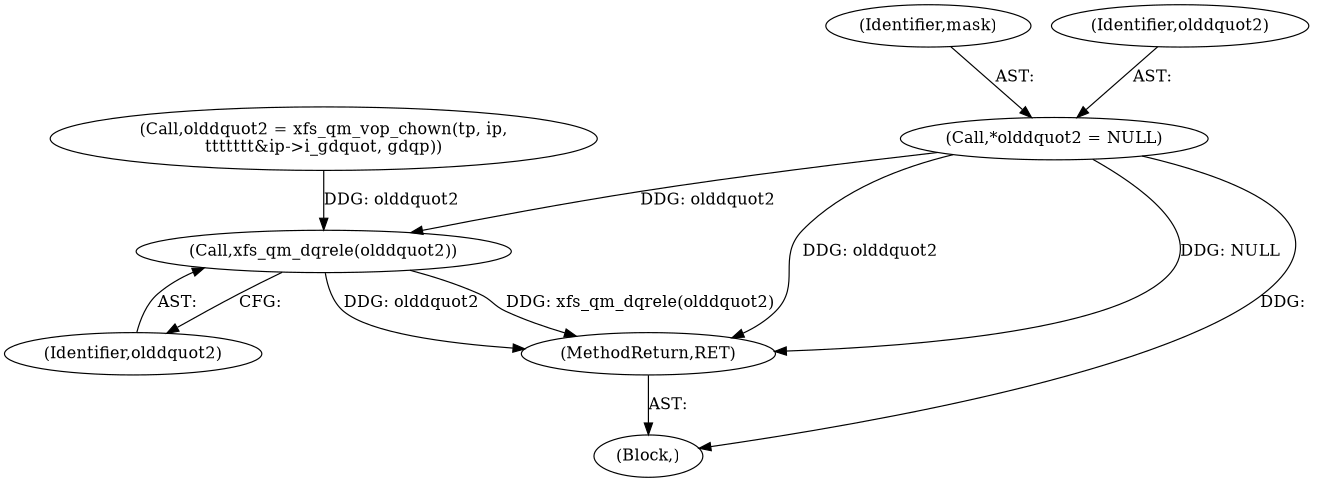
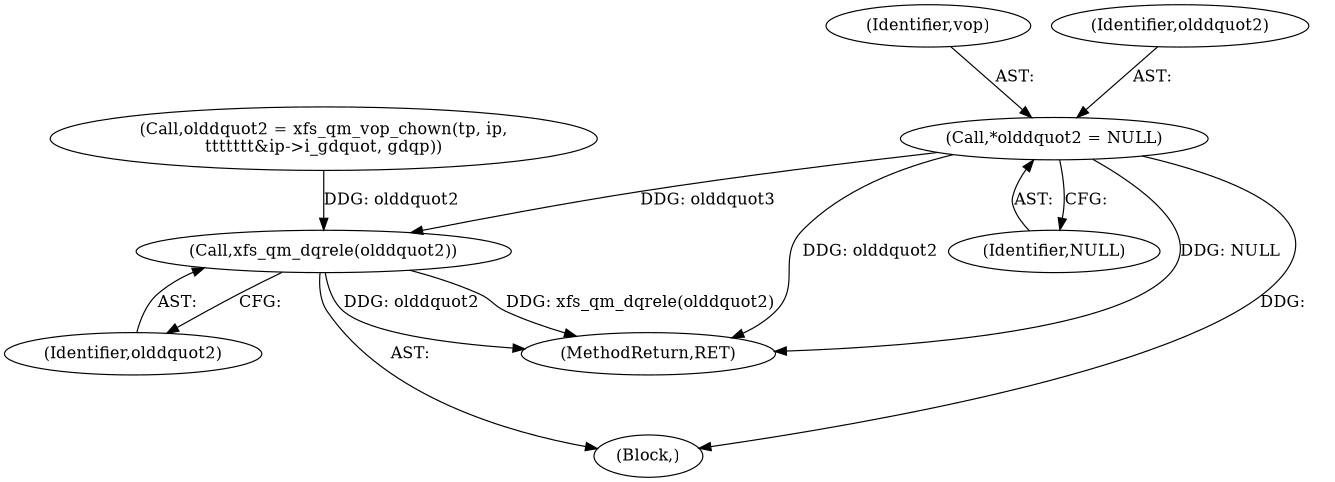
node "(Identifier,mask)": label "(Identifier,mask)" -> "(Identifier,vop)"
edge "(Call,*olddquot2 = NULL)" -> "(Call,xfs_qm_dqrele(olddquot2))": label "DDG: olddquot2" -> "DDG: olddquot3"
node "(Identifier,NULL)": added
edge "(MethodReturn,RET)" -> "(Block,)": now "(Call,xfs_qm_dqrele(olddquot2))" -> "(Block,)"
